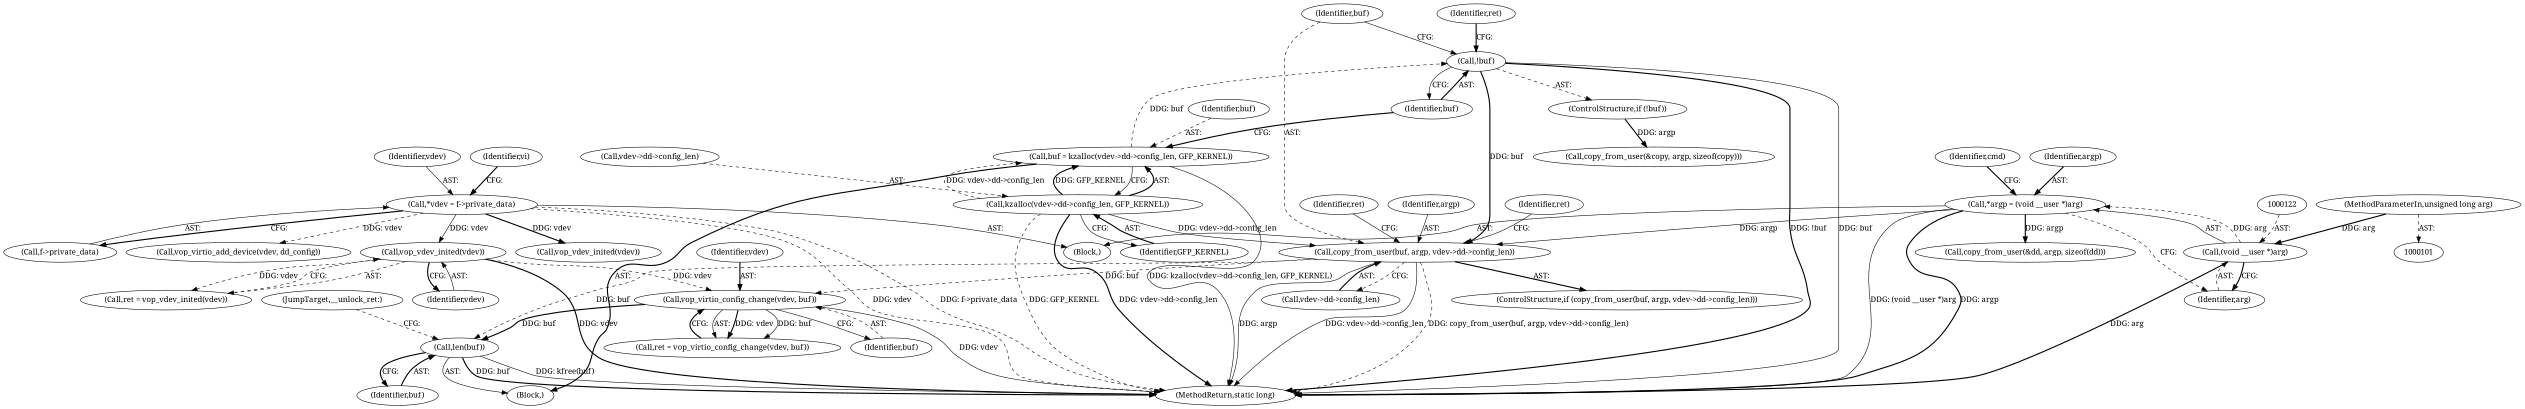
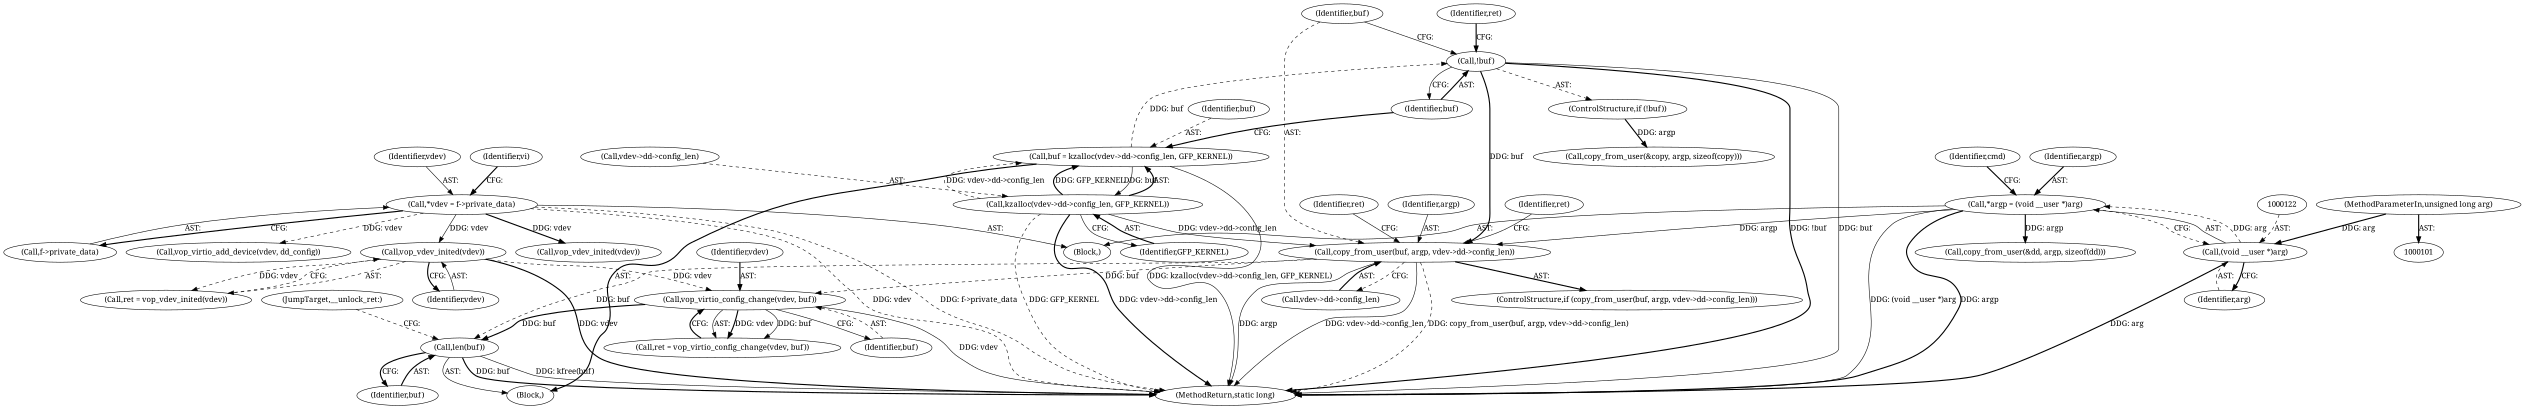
edge "(Call,buf = kzalloc(vdev->dd->config_len, GFP_KERNEL))" -> "(Call,kzalloc(vdev->dd->config_len, GFP_KERNEL))": label "CFG: " -> "DDG: buf"
edge "(MethodParameterIn,unsigned long arg)" -> "1000101": style dashed -> bold
edge "(Call,*argp = (void __user *)arg)" -> "(Identifier,arg)": now "(Call,*argp = (void __user *)arg)" -> "(Call,(void __user *)arg)"
